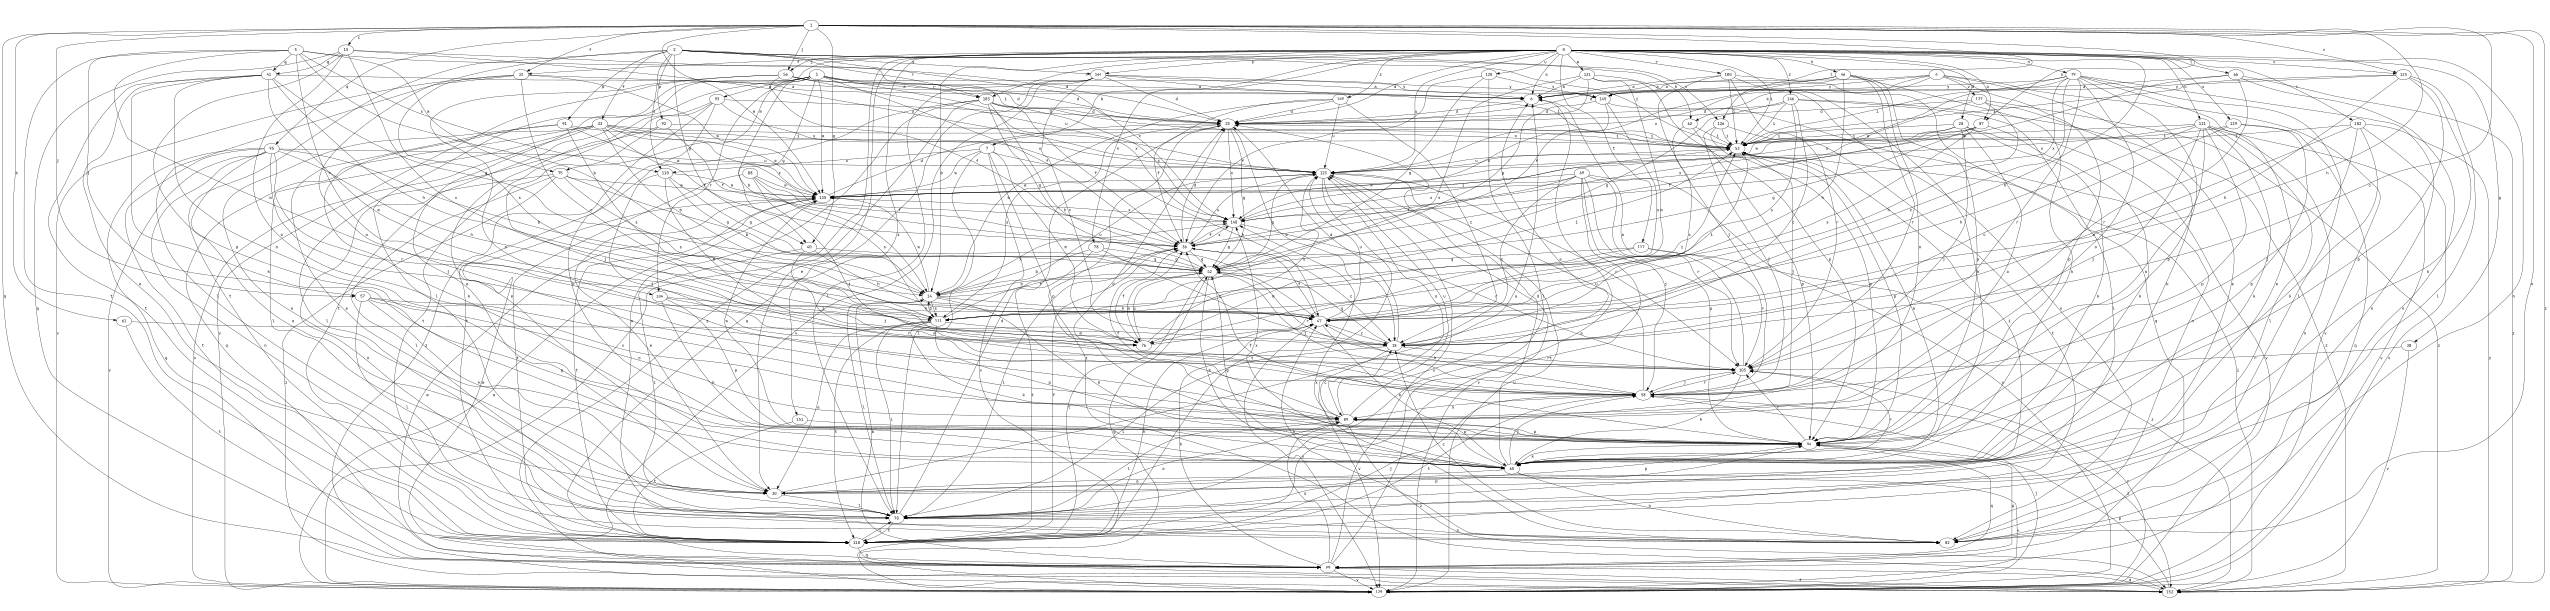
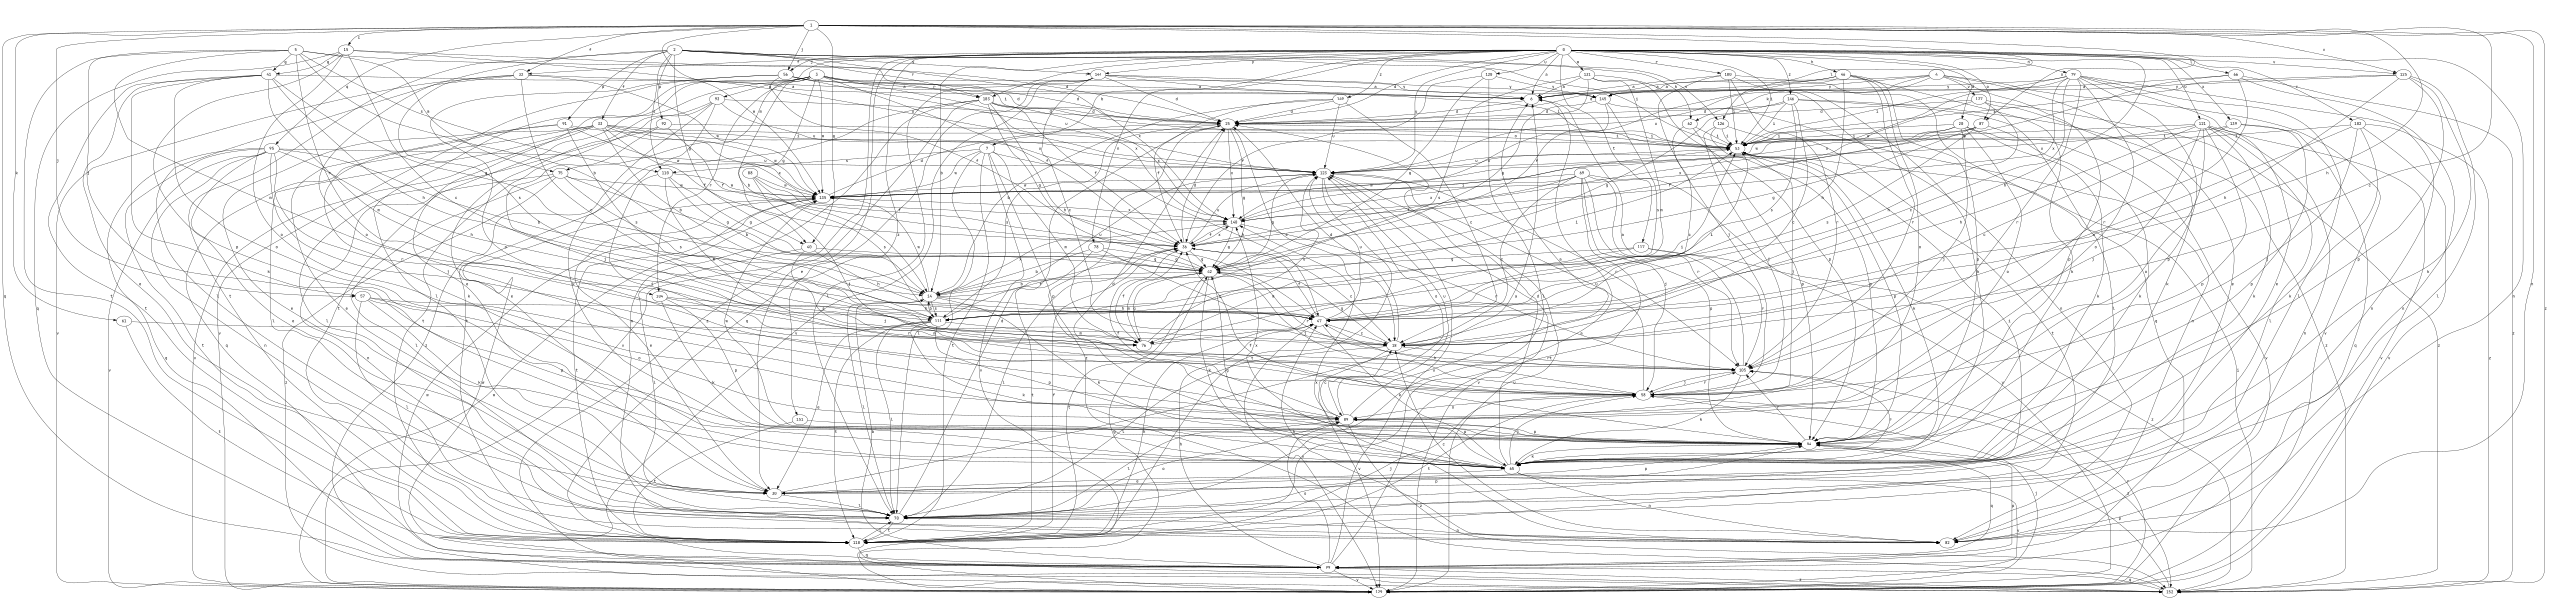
node "38": removed
edge "88" -> "118": now "7" -> "118"
